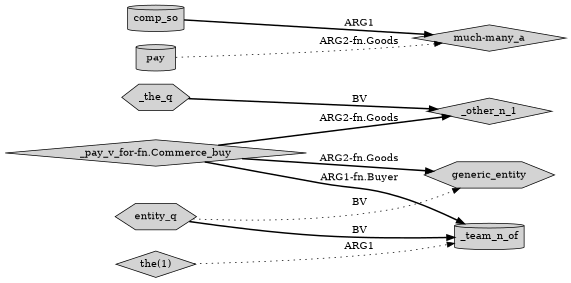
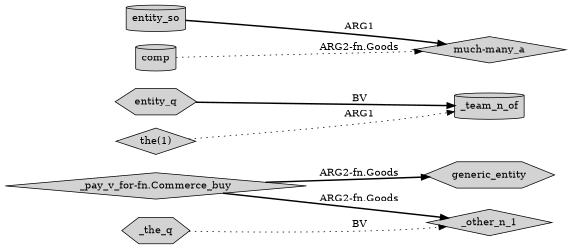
node "comp_so": label "comp_so" -> "entity_so"
node "pay": label "pay" -> "comp"
edge "_the_q" -> "_other_n_1": style bold -> dotted
edge "_pay_v_for-fn.Commerce_buy" -> "_team_n_of": removed, label "ARG1-fn.Buyer"
edge "entity_q" -> "generic_entity": removed, label "BV"
